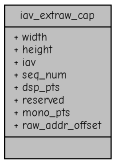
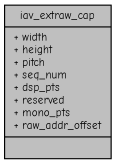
node "iav_extraw_cap": text "+ iav" -> "+ pitch"
